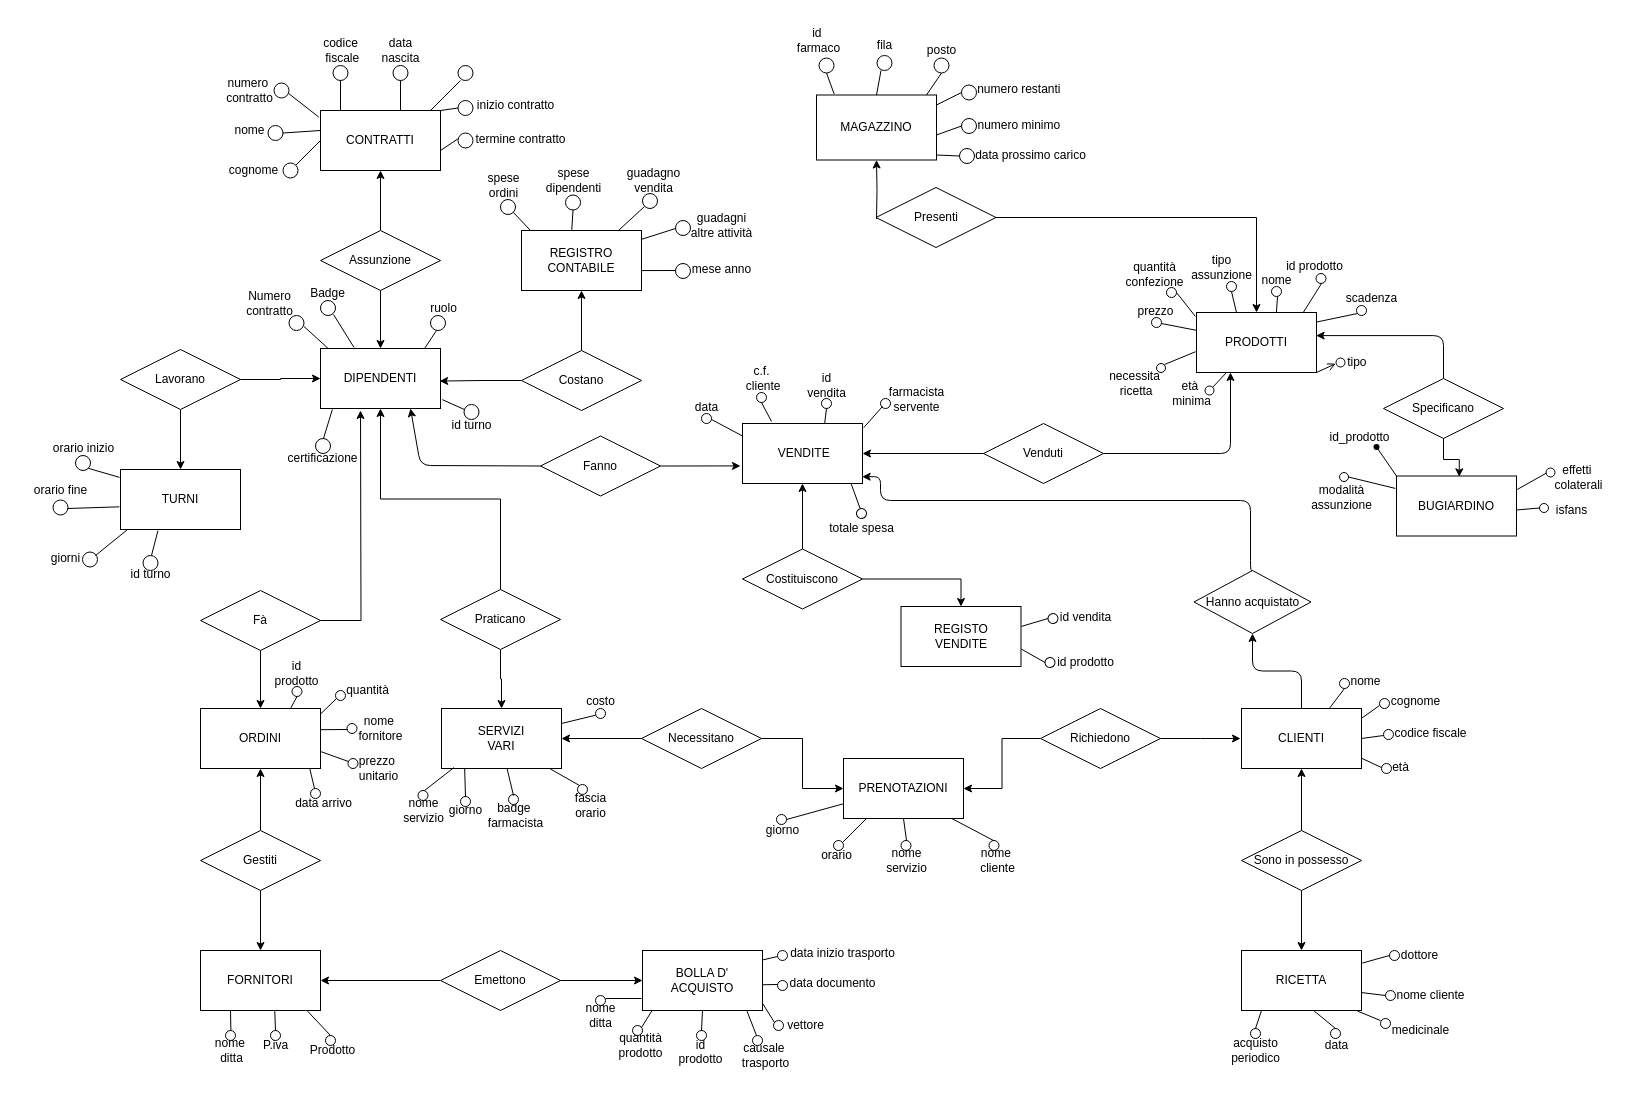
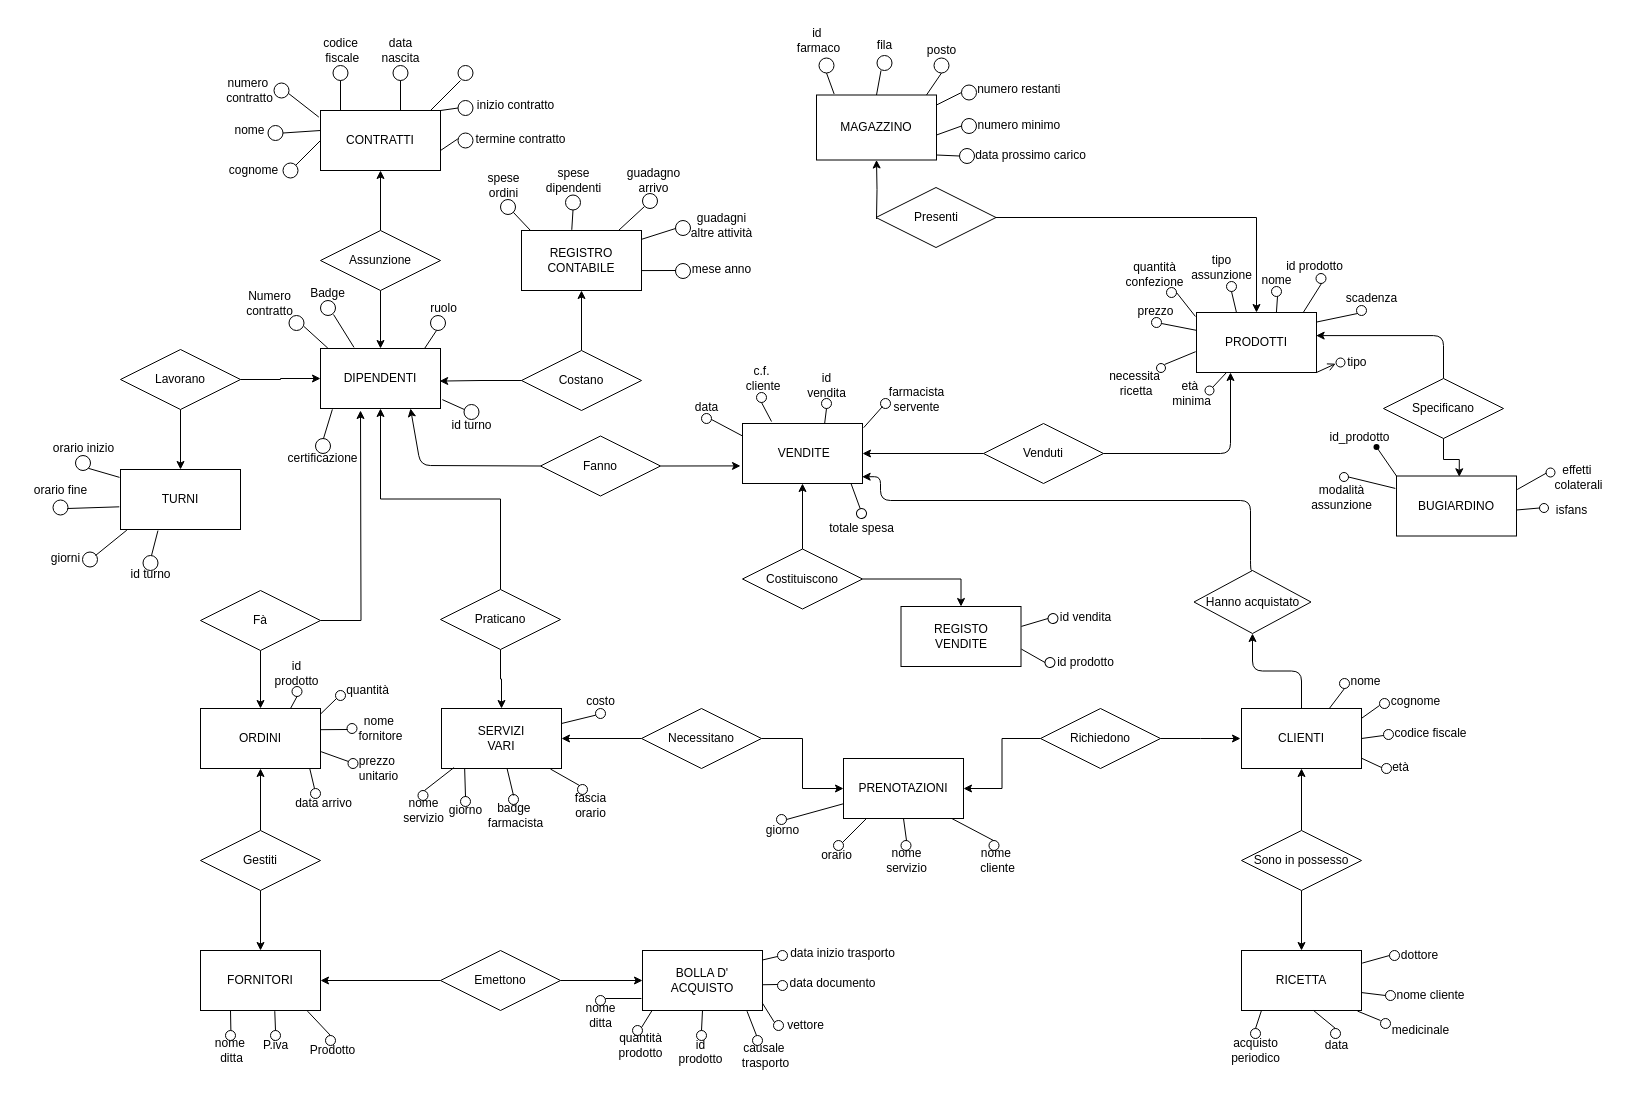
node "guadagno vendita": label "guadagno vendita" -> "guadagno arrivo"
